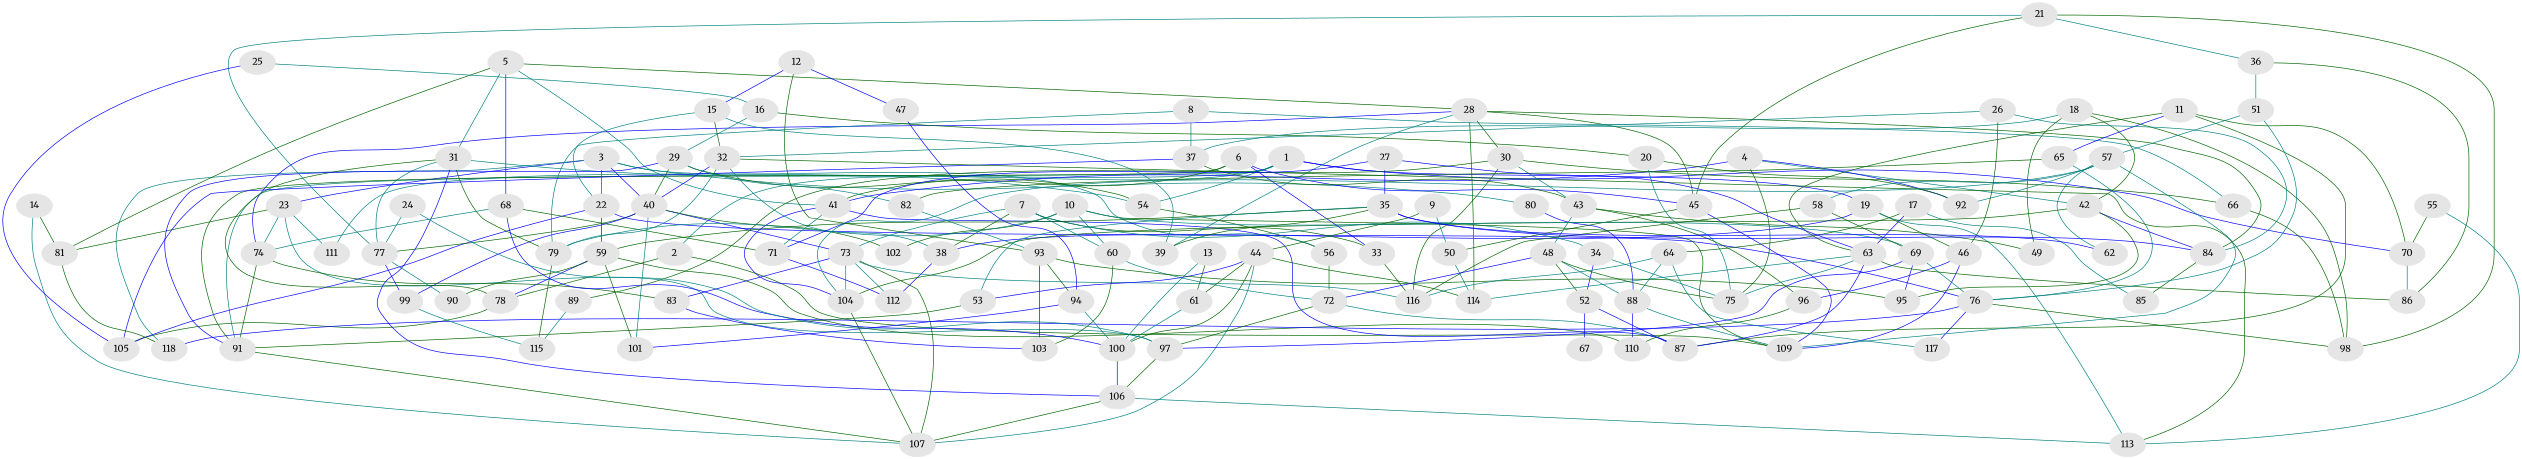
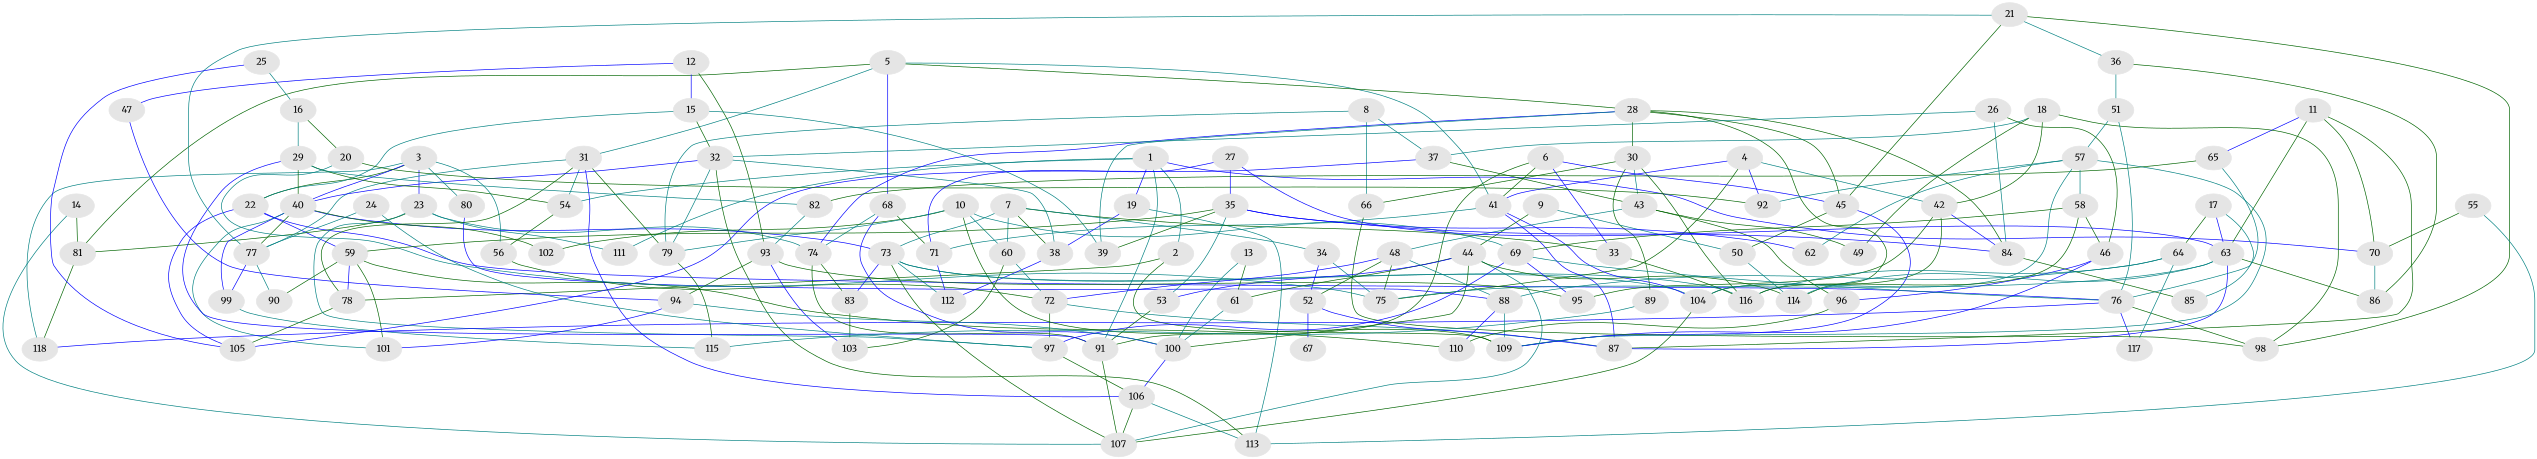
edge "19" -- "46": now "58" -- "46"
edge "83" -- "103": color blue -> darkgreen
